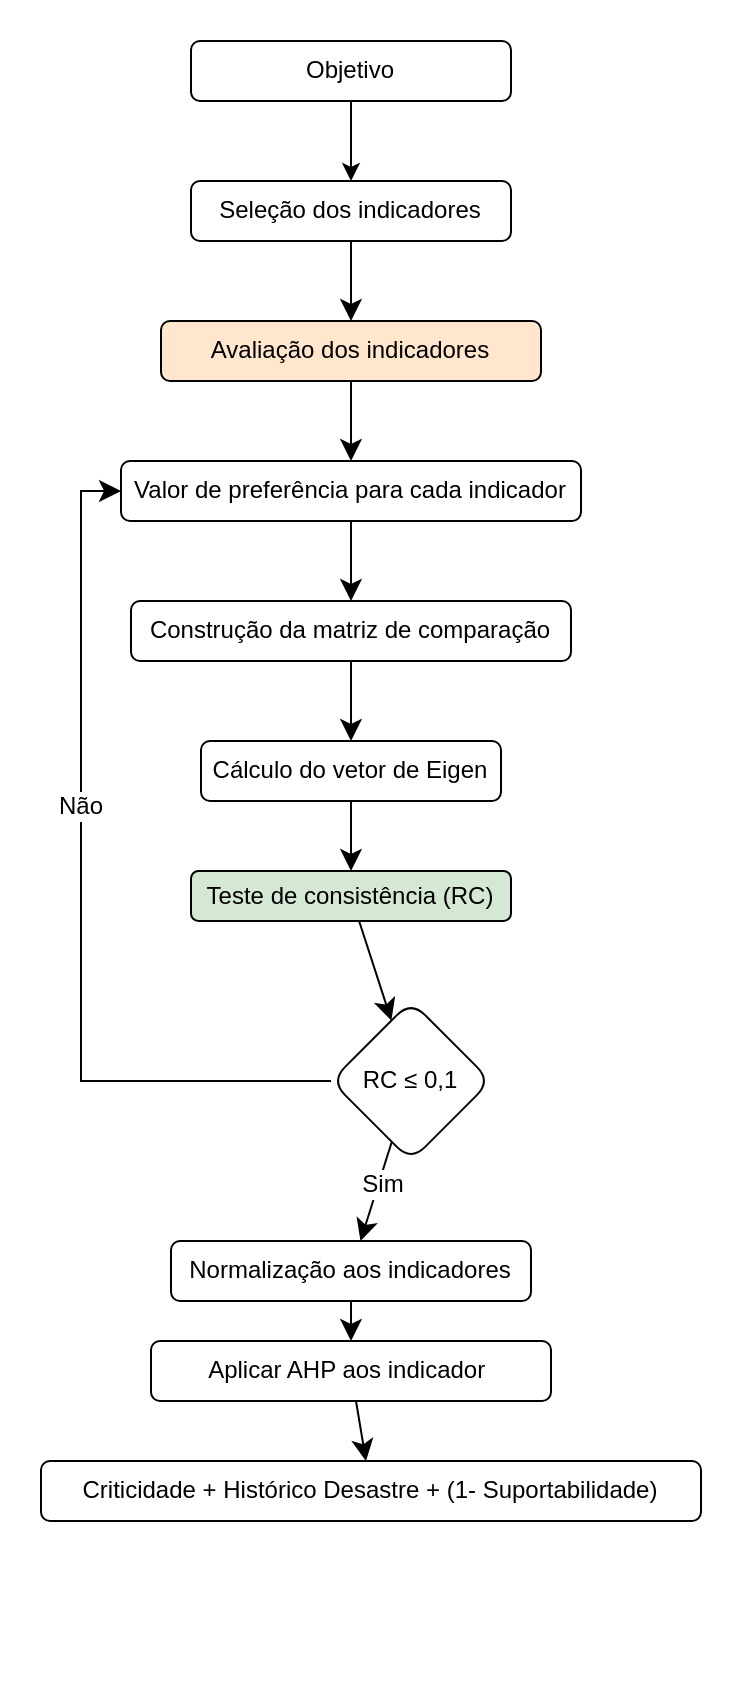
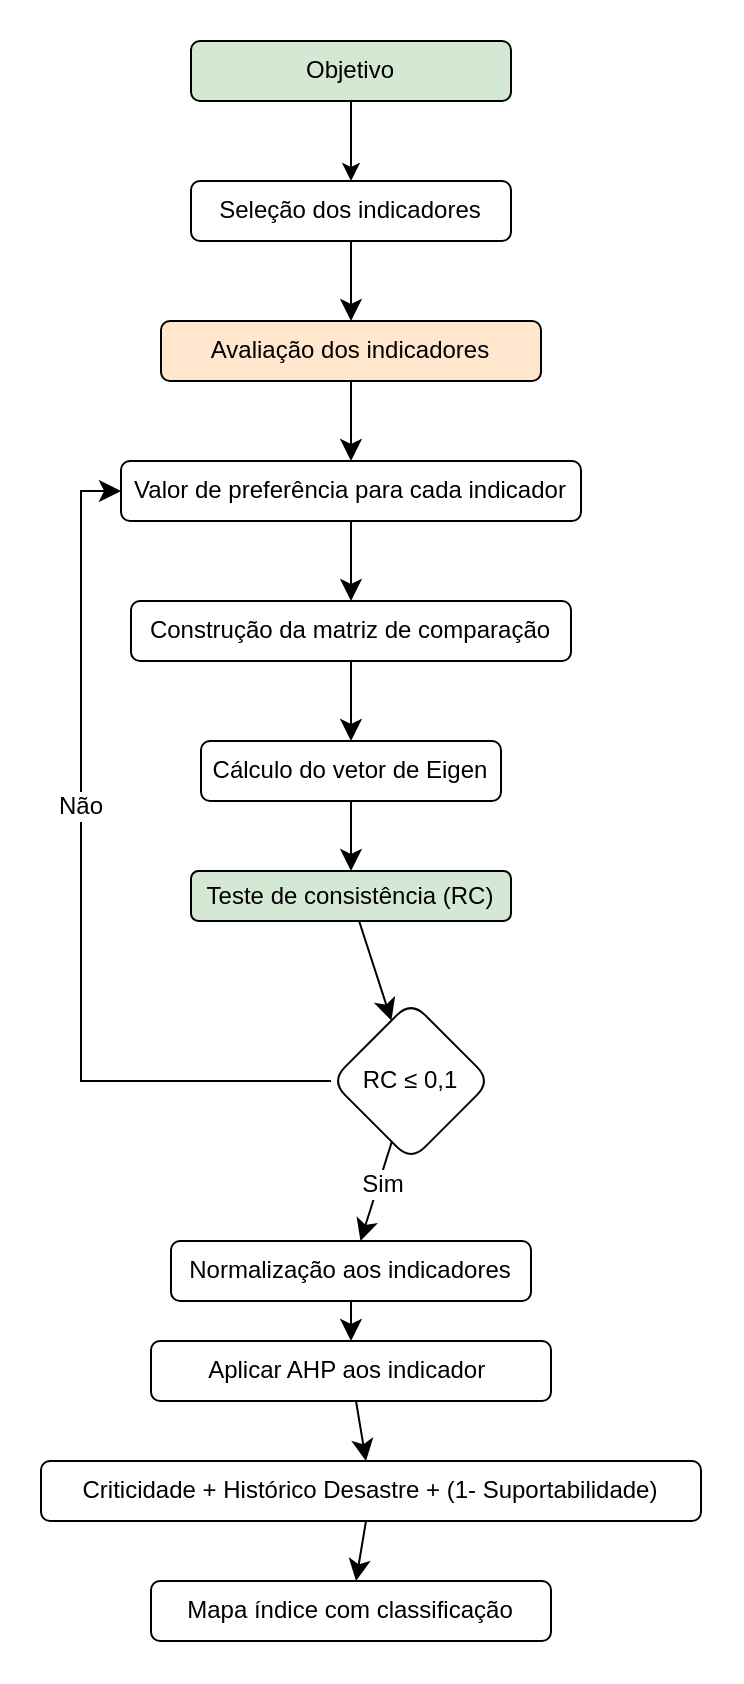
node "Objetivo": fillcolor #ffffff -> #d5e8d4
edge "Criticidade + Histórico Desastre + (1- Suportabilidade)" -> "Mapa índice com classificação": added
node "Mapa índice com classificação": added
